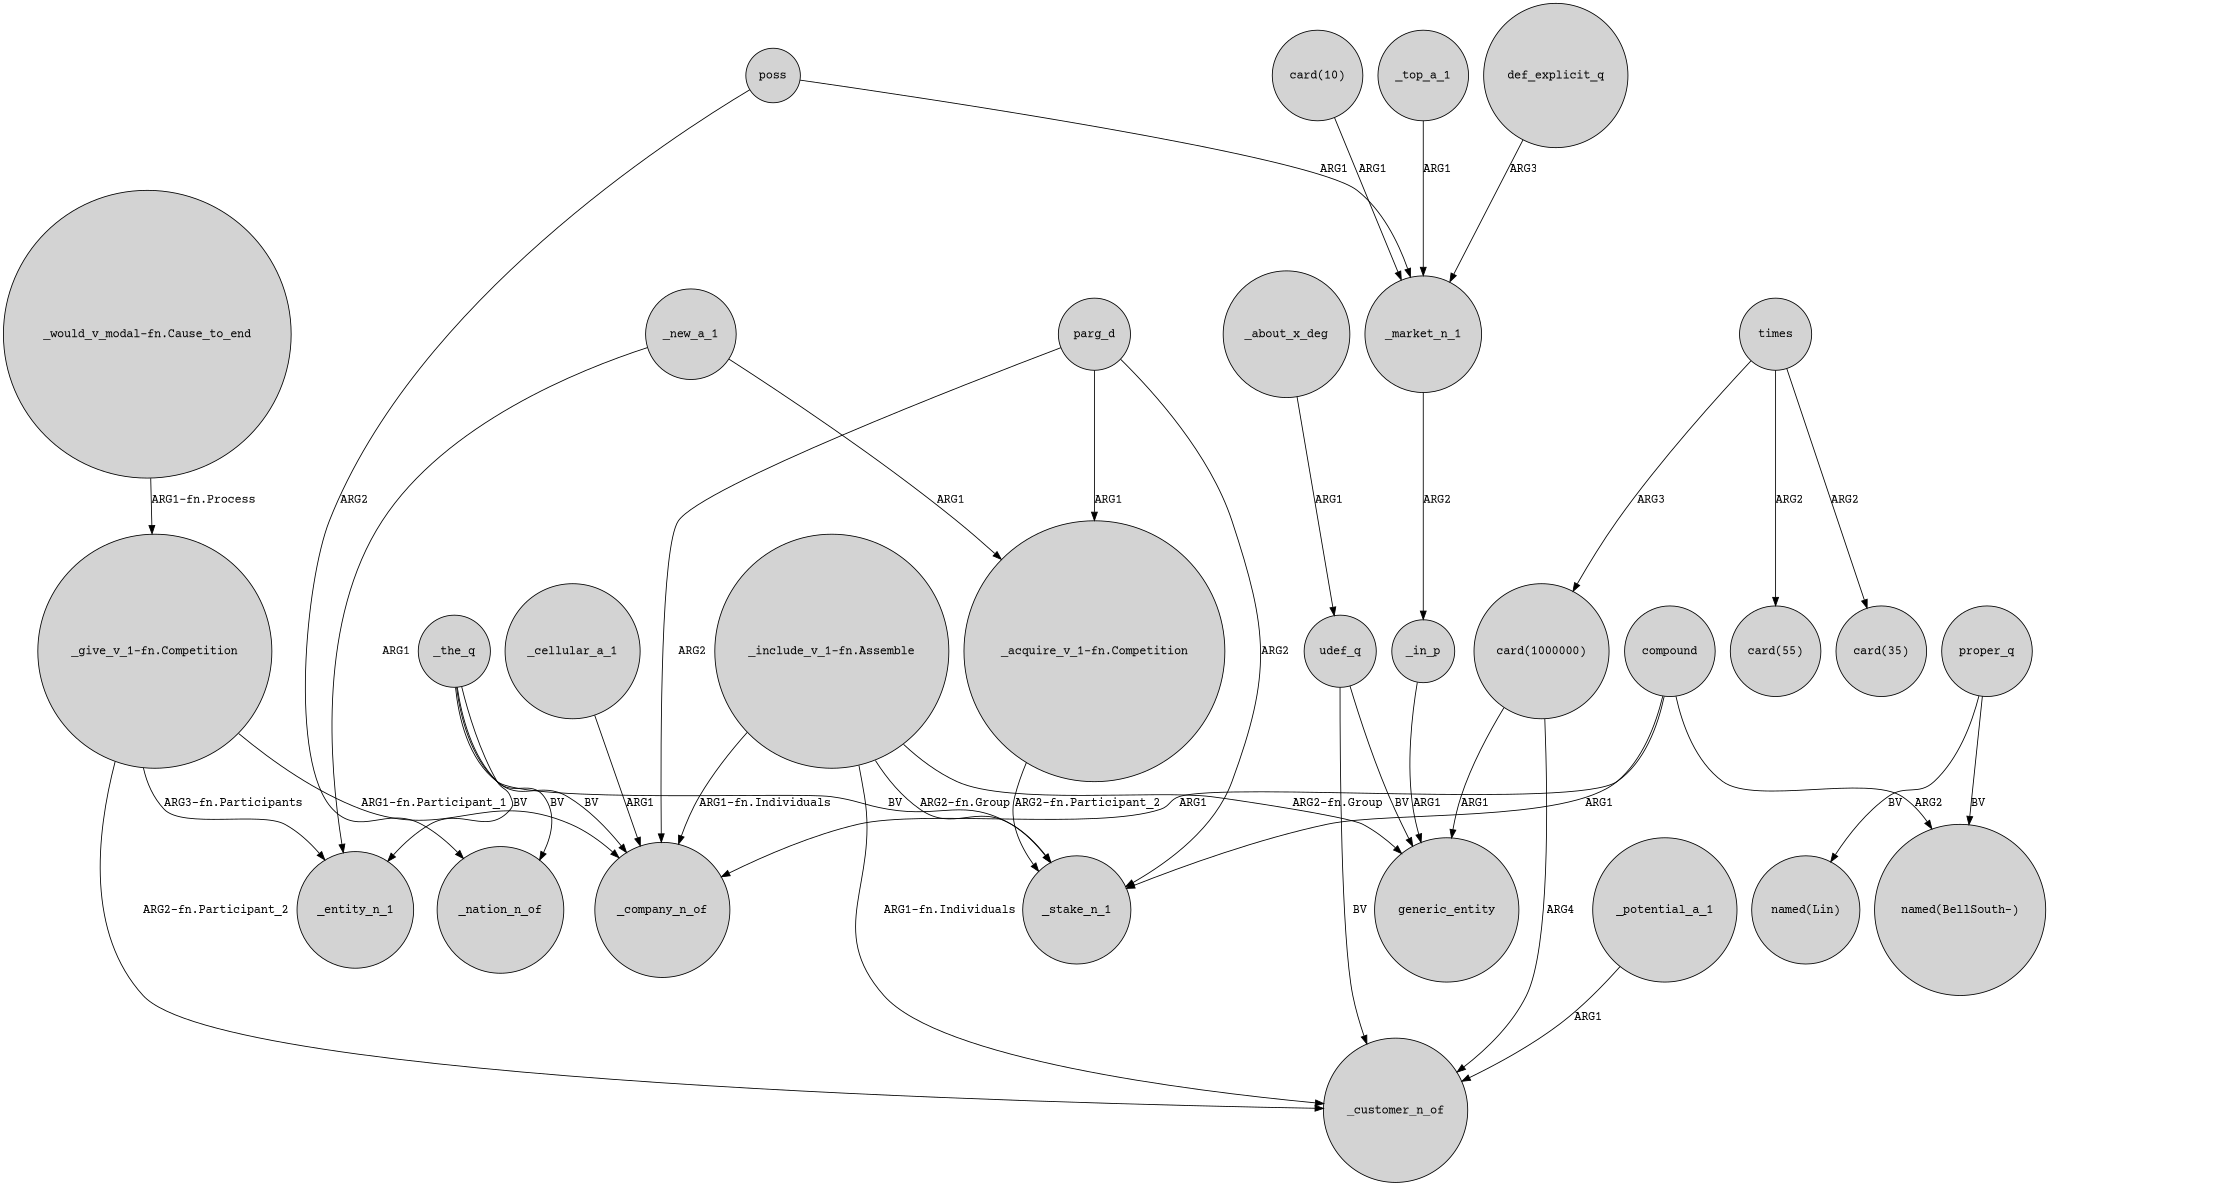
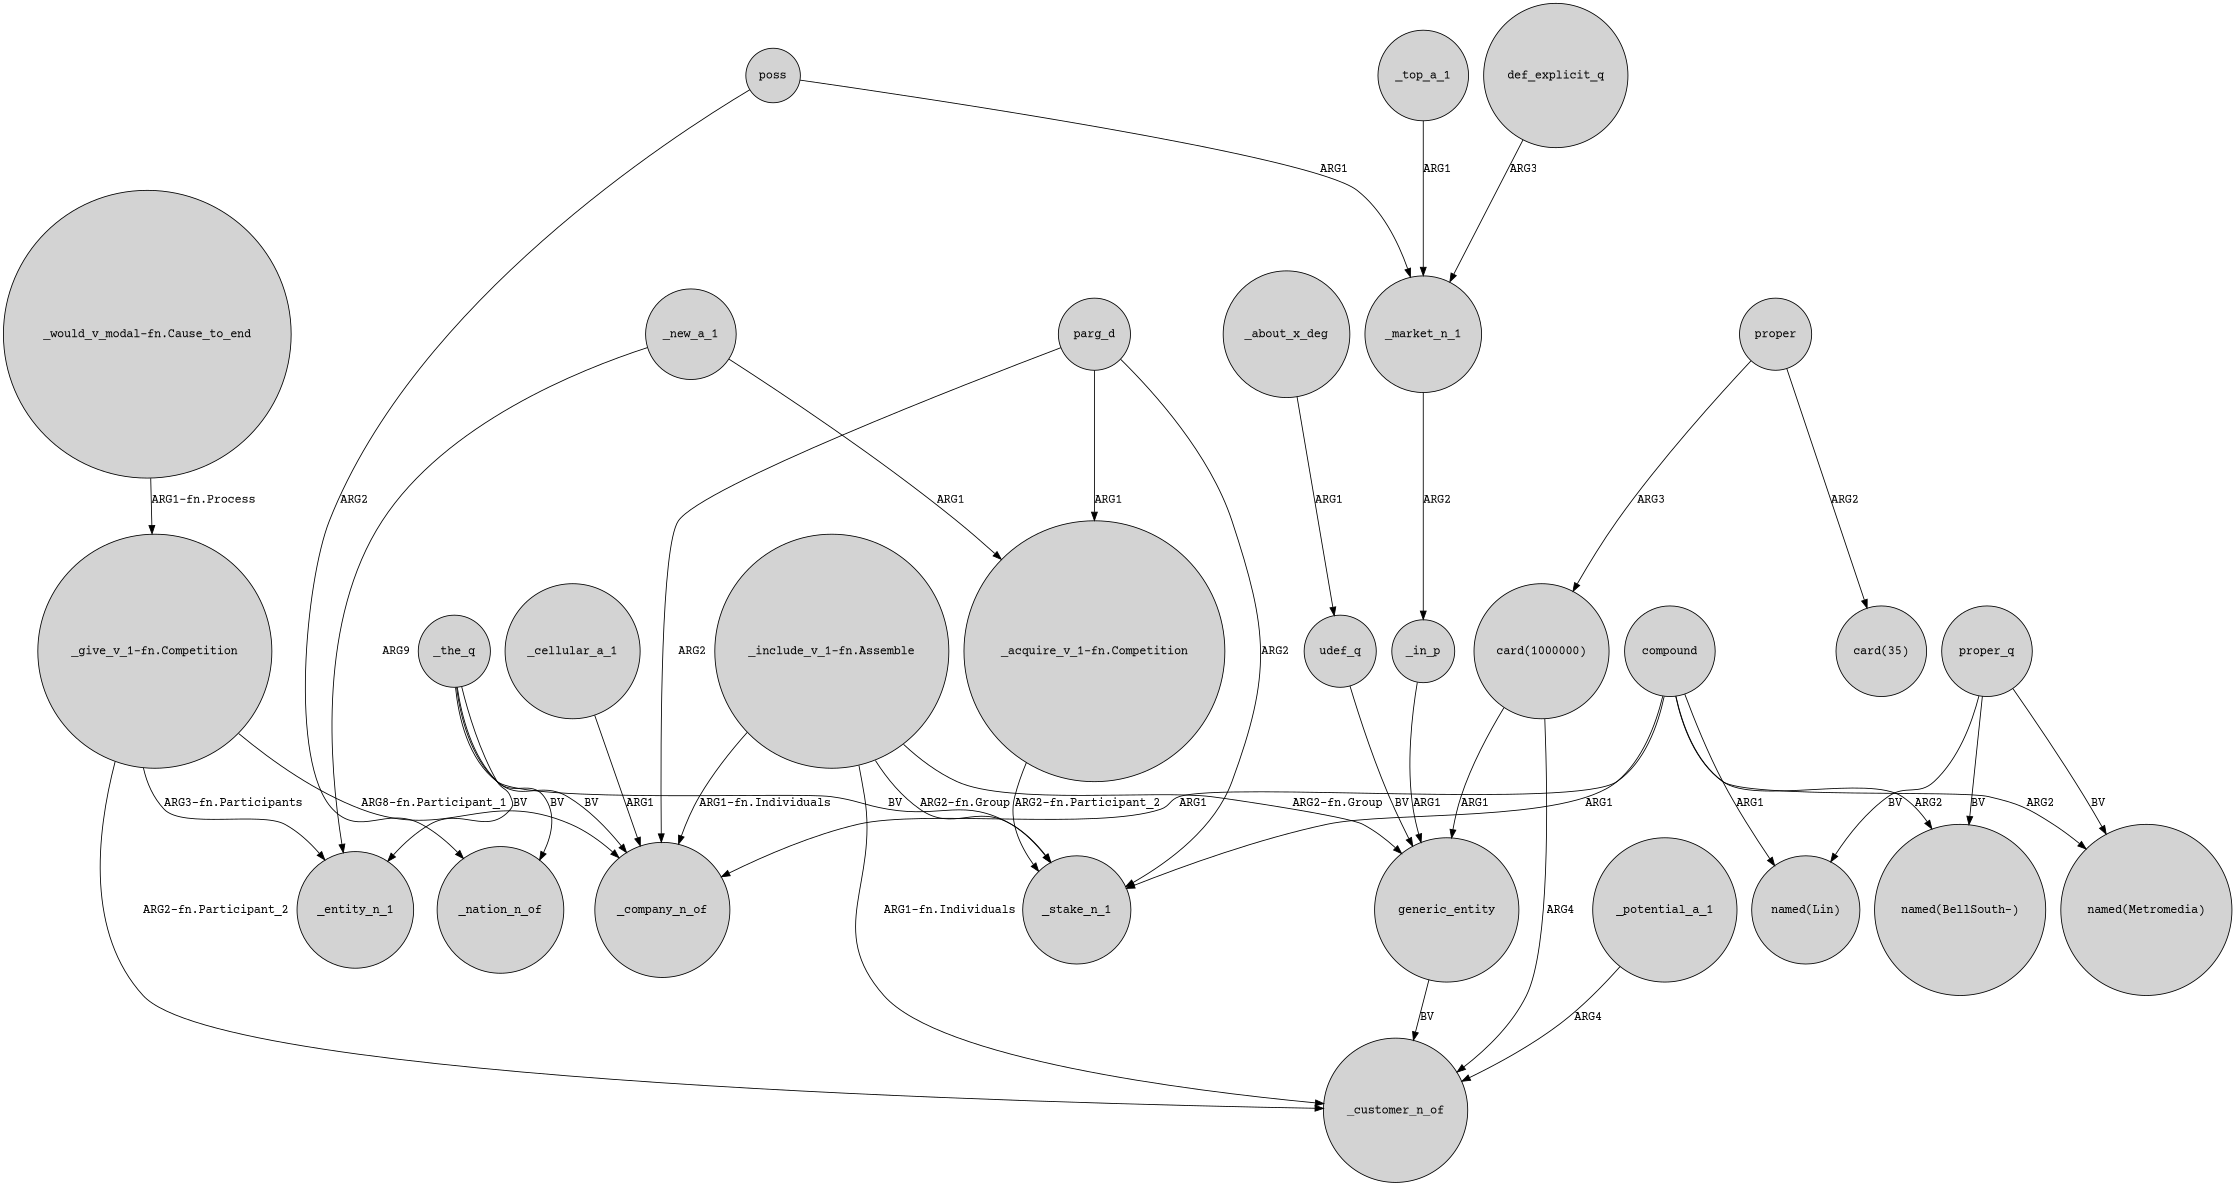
node "card(10)": removed
node "times": label "times" -> "proper"
edge "_new_a_1" -> "_entity_n_1": label "ARG1" -> "ARG9"
node "card(55)": removed
edge "compound" -> "named(Lin)": added, label "ARG1"
edge "_give_v_1-fn.Competition" -> "_company_n_of": label "ARG1-fn.Participant_1" -> "ARG8-fn.Participant_1"
edge "udef_q" -> "_customer_n_of": now "generic_entity" -> "_customer_n_of"
node "named(Metromedia)": added
edge "_potential_a_1" -> "_customer_n_of": label "ARG1" -> "ARG4"
